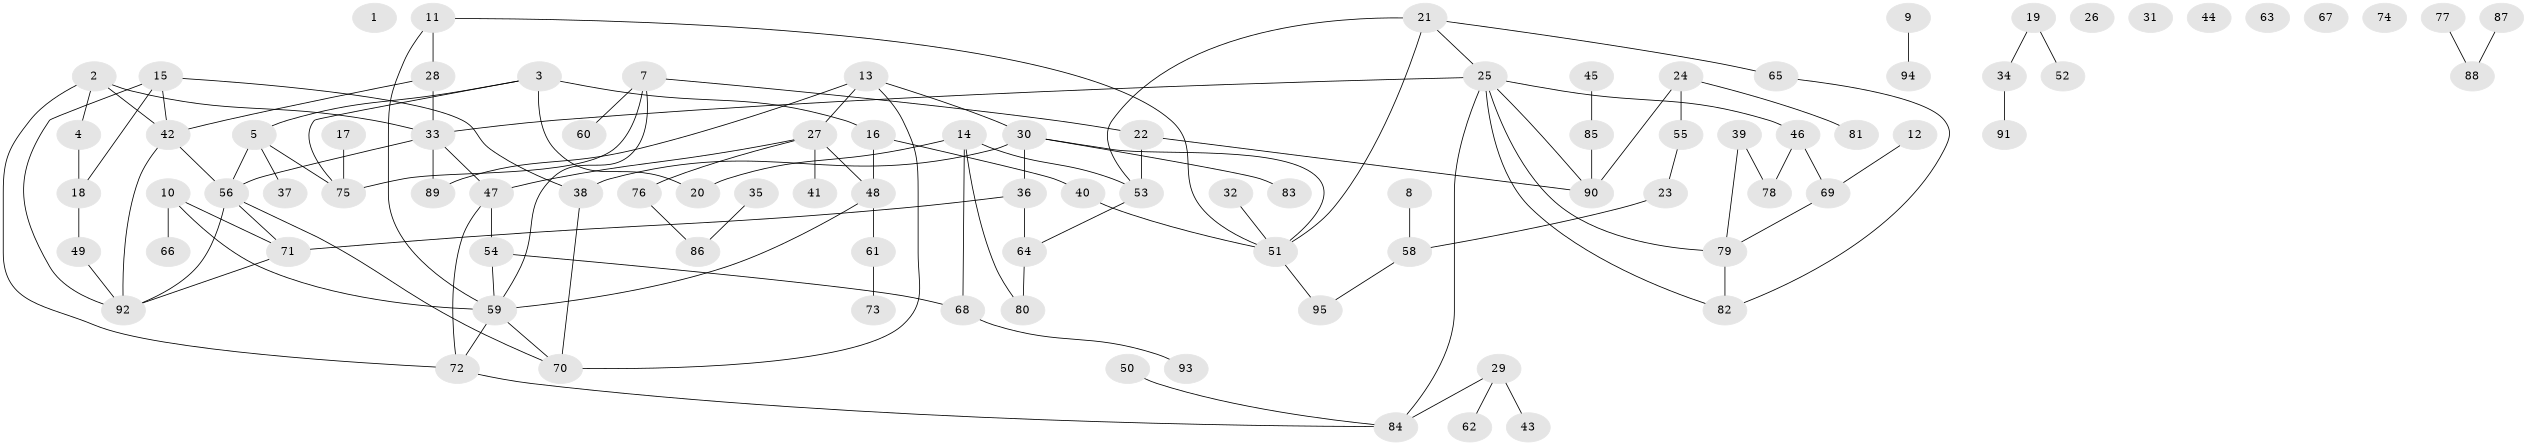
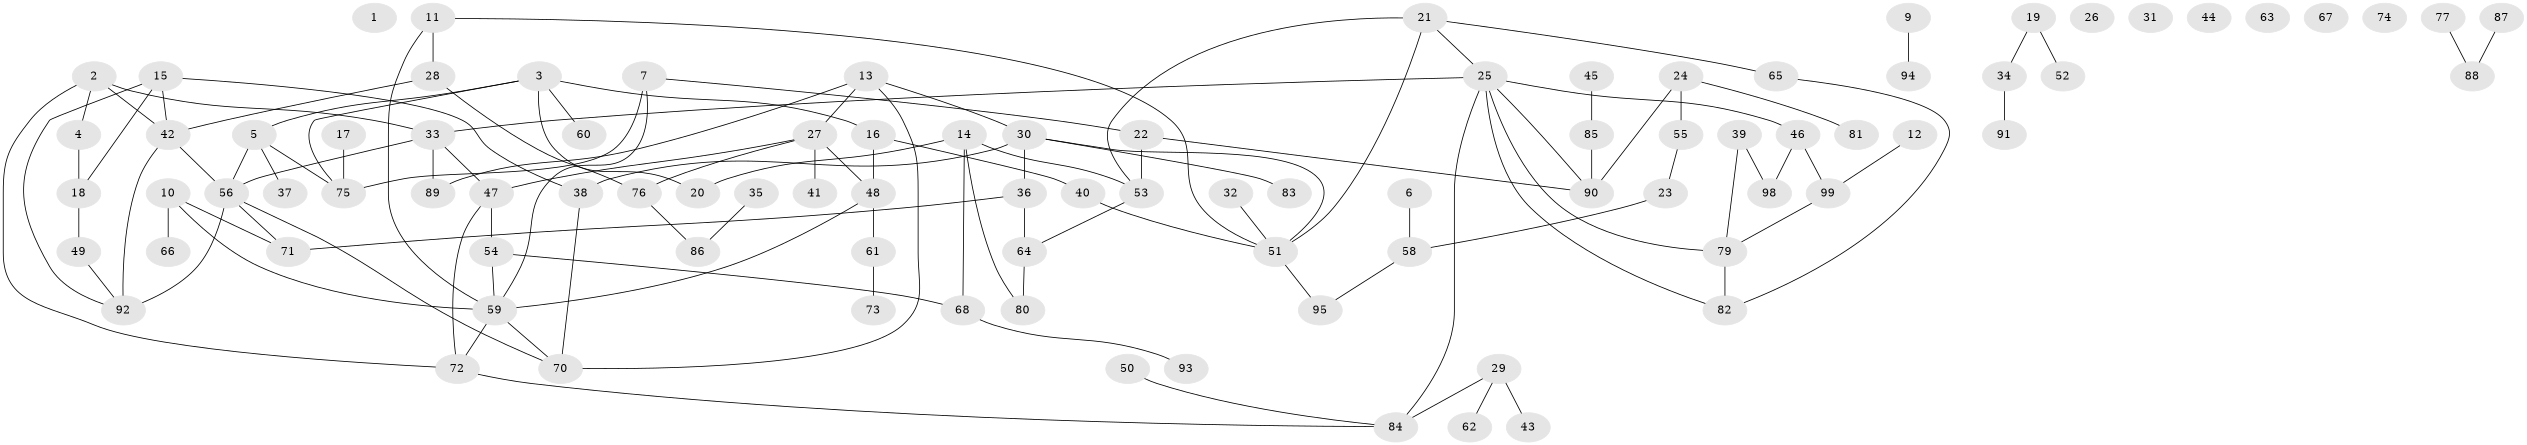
edge "28" -- "33": now "28" -- "76"
edge "7" -- "60": now "3" -- "60"
node "8": label "8" -> "6"
node "78": label "78" -> "98"
node "69": label "69" -> "99"
edge "71" -- "92": removed
